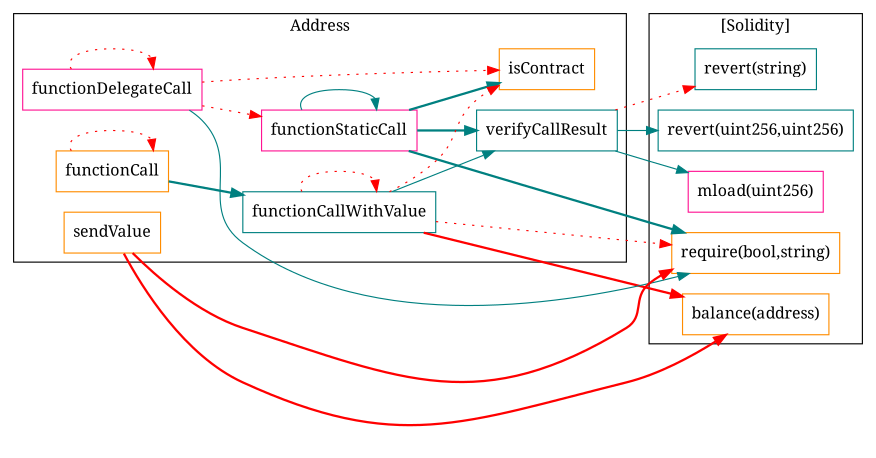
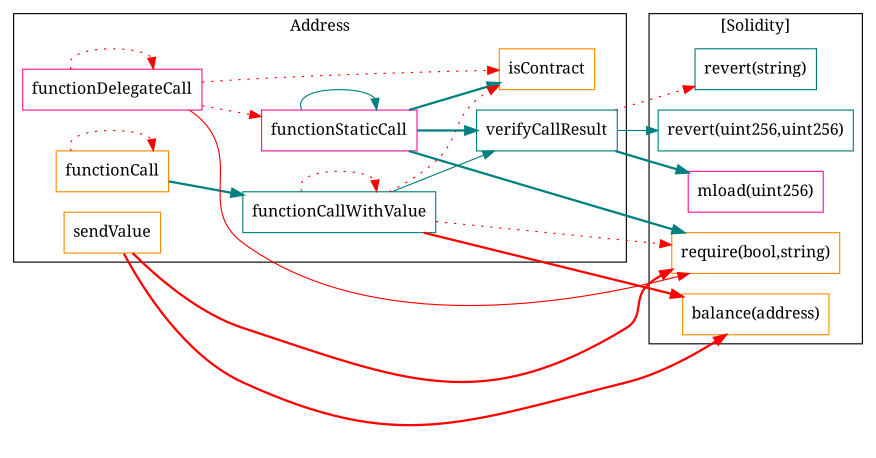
edge "verifyCallResult" -> "mload(uint256)": style solid -> bold
edge "functionDelegateCall" -> "require(bool,string)": color teal -> red
